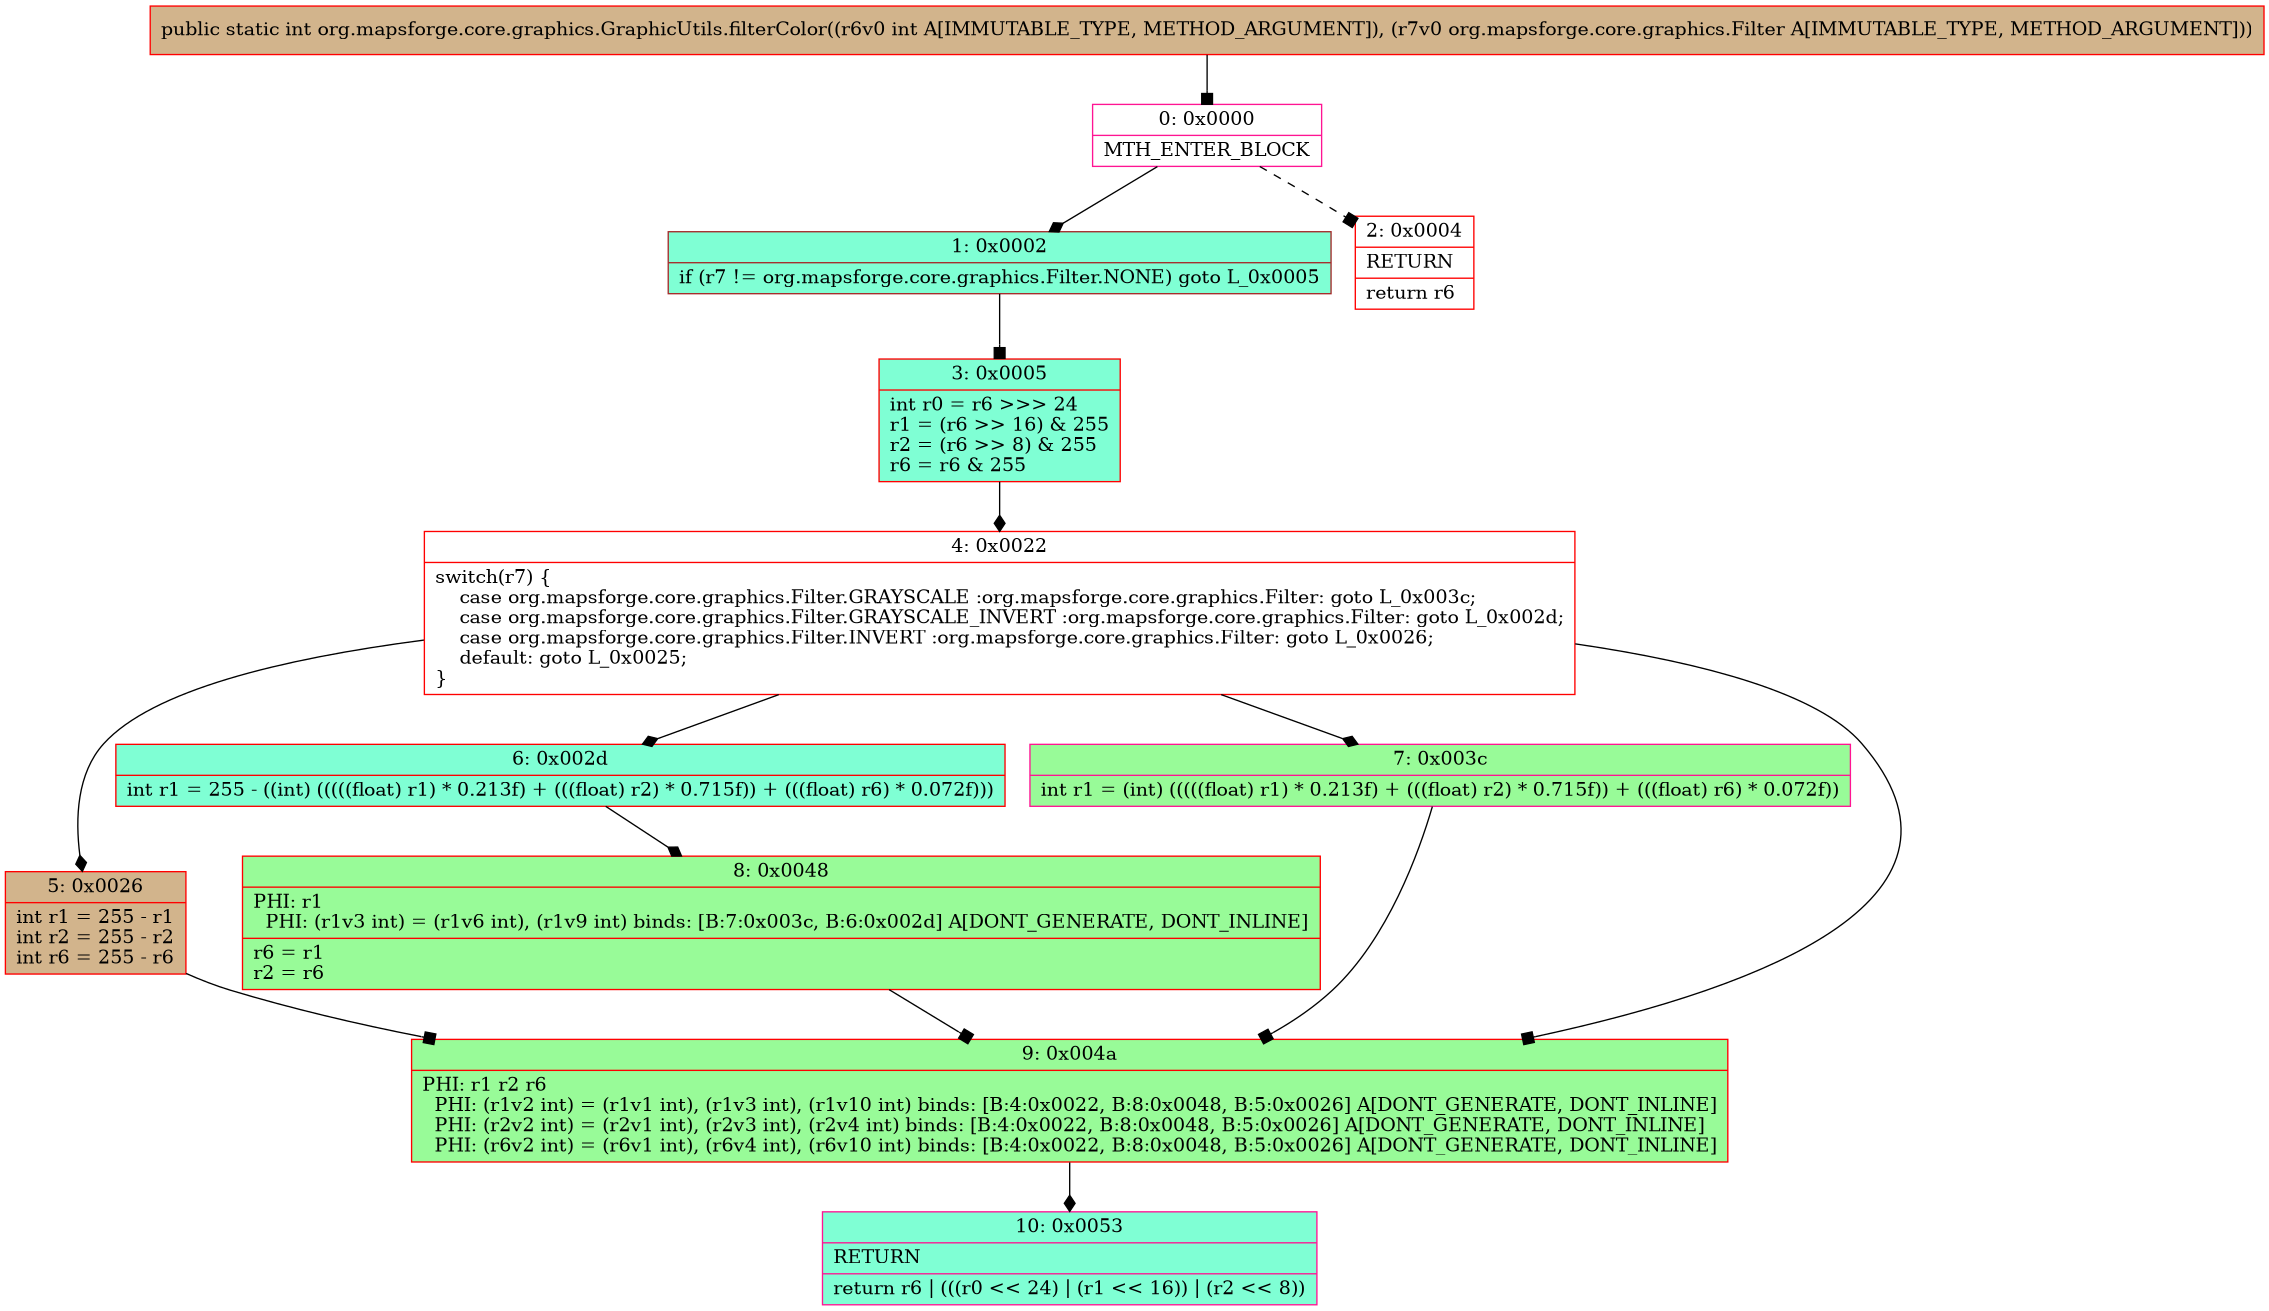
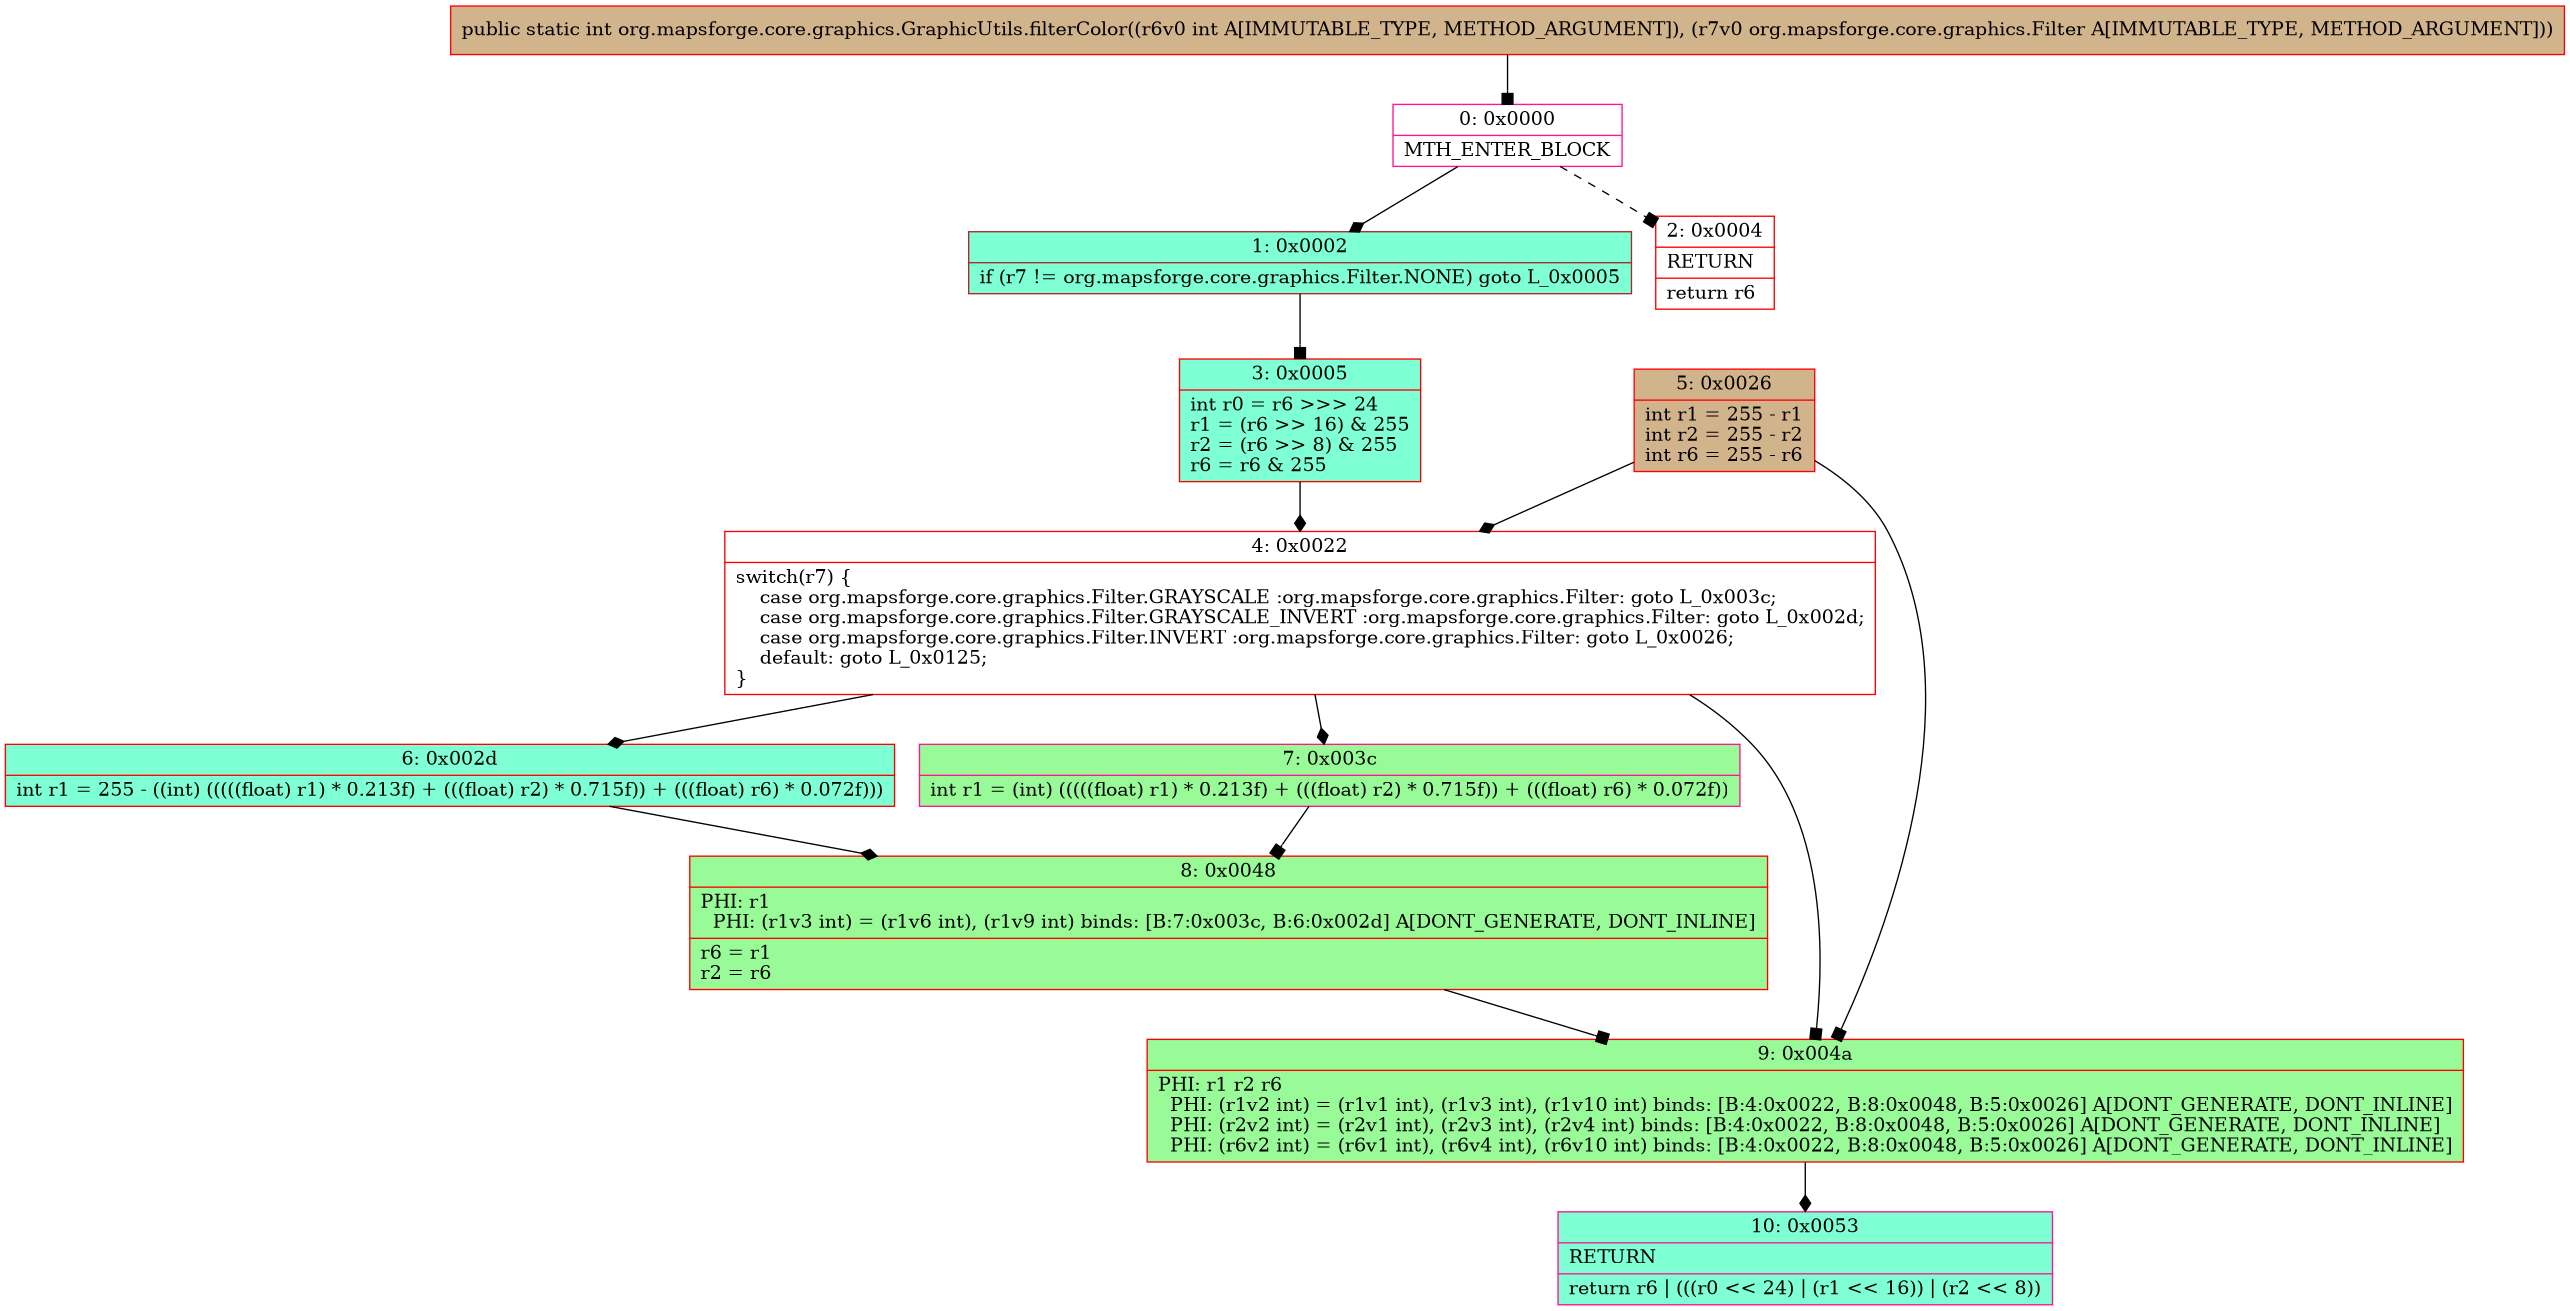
node "4: 0x0022": text "default: goto L_0x0025;" -> "default: goto L_0x0125;"
edge "4: 0x0022" -> "5: 0x0026": reversed
edge "7: 0x003c" -> "9: 0x004a": now "7: 0x003c" -> "8: 0x0048"
